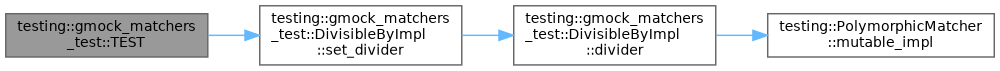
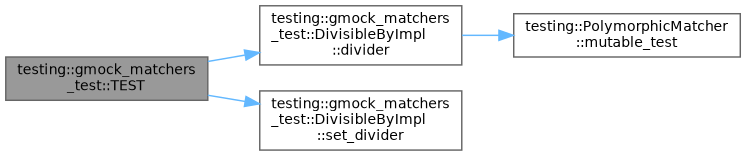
edge "testing::gmock_matchers _test::DivisibleByImpl ::set_divider" -> "testing::gmock_matchers _test::DivisibleByImpl ::divider": now "testing::gmock_matchers _test::TEST" -> "testing::gmock_matchers _test::DivisibleByImpl ::divider"
node "testing::PolymorphicMatcher ::mutable_impl": label "testing::PolymorphicMatcher ::mutable_impl" -> "testing::PolymorphicMatcher ::mutable_test"
